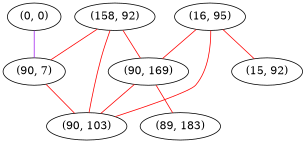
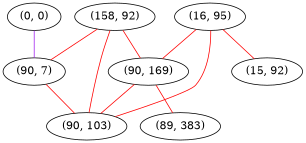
node "(89, 183)": label "(89, 183)" -> "(89, 383)"
